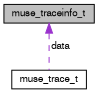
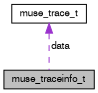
edge "muse_trace_t" -> "muse_traceinfo_t": reversed
